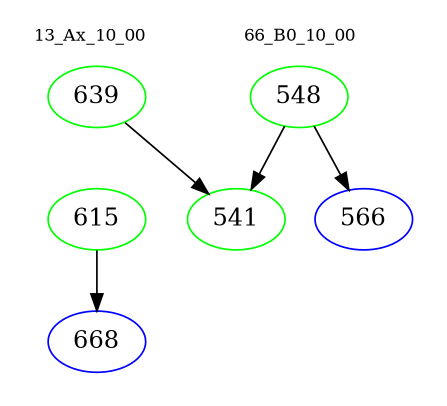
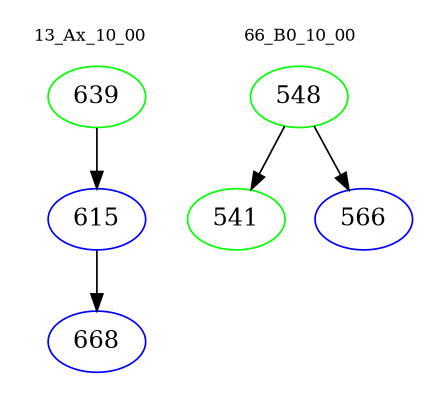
edge "639" -> "541": now "639" -> "615"
node "615": color green -> blue
